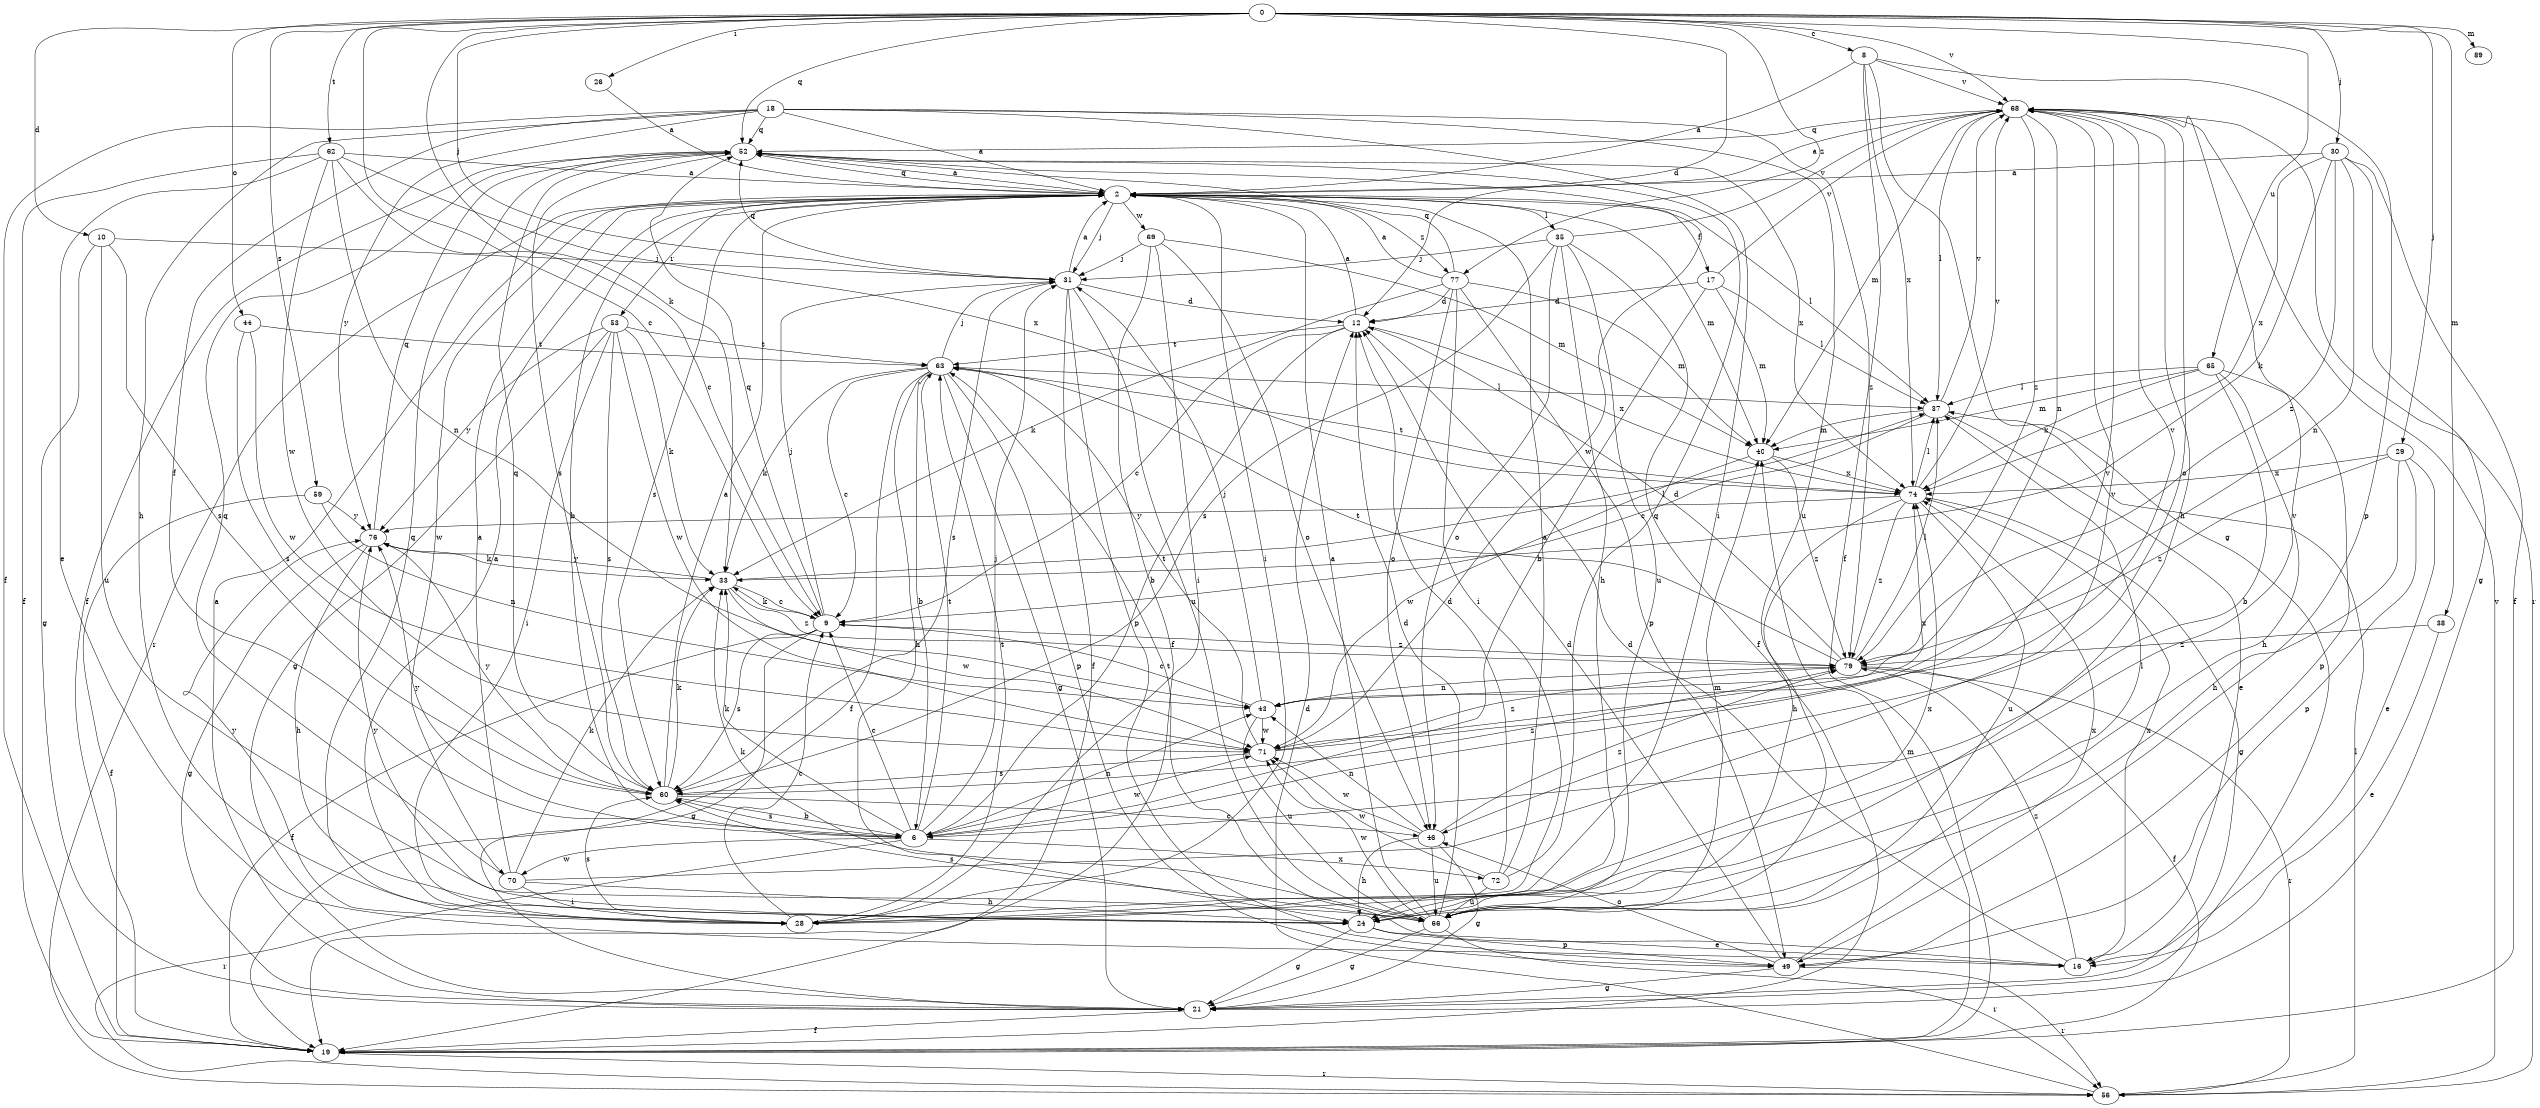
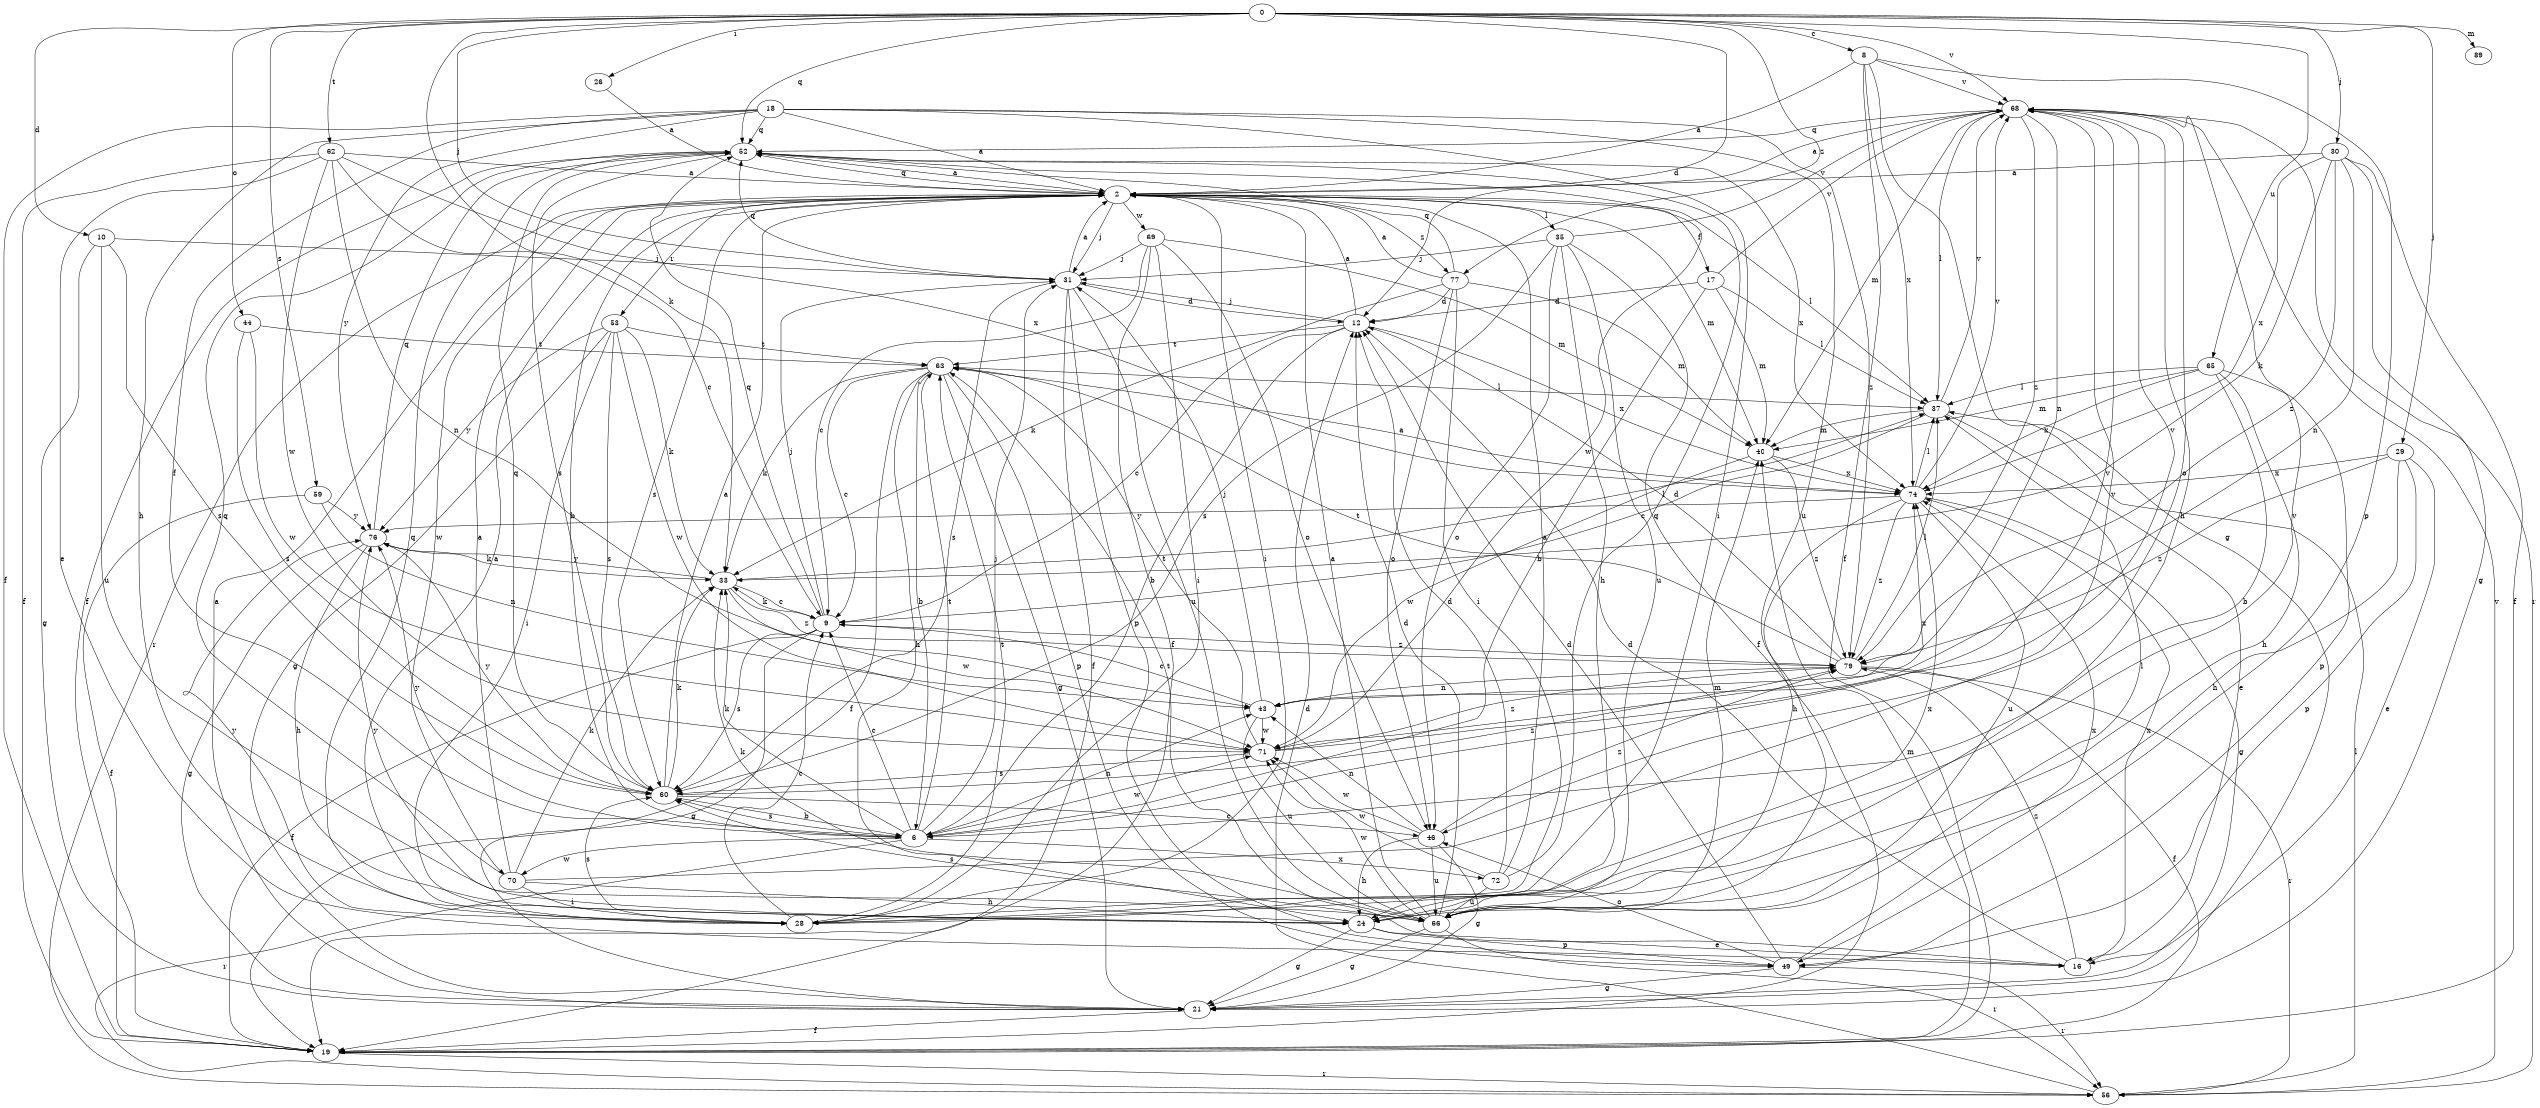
edge "0" -> "9": now "69" -> "9"
edge "63" -> "31": now "12" -> "31"
edge "74" -> "63": label "t" -> "a"
edge "77" -> "49": removed, label "p"
node "38": removed
